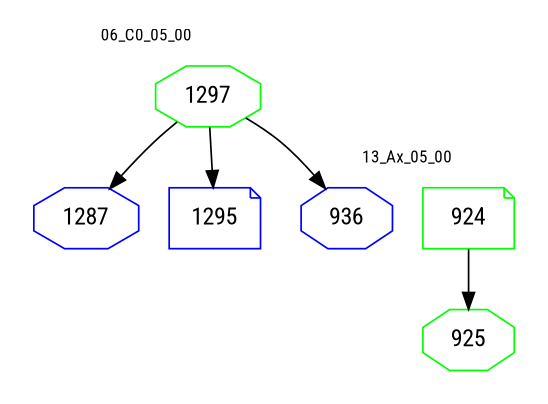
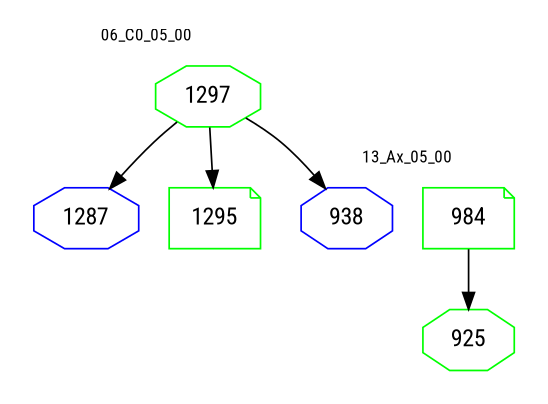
node "1295": color blue -> green
node "936": label "936" -> "938"
node "924": label "924" -> "984"
